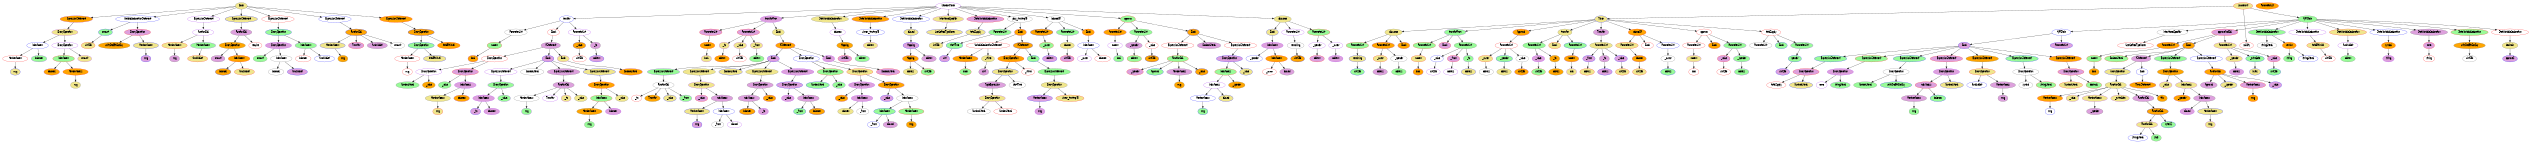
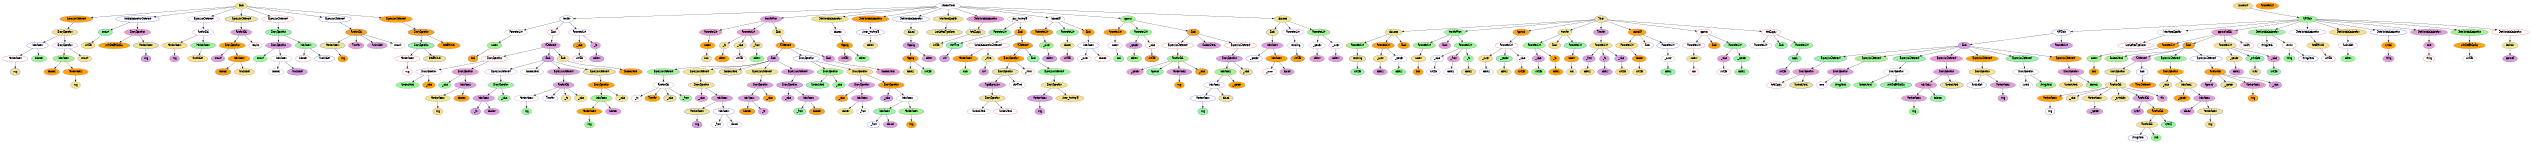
edge "StandardToken" -> "play_tmstmp15": removed
edge "SourceUnit" -> "Token": removed
edge "SourceUnit" -> "solidity": now "approveAndCall" -> "solidity"
node "version": fillcolor orange -> white
node "spender": label "spender" -> "supply"
node "this": fillcolor orange -> plum
node "bytes4": added
